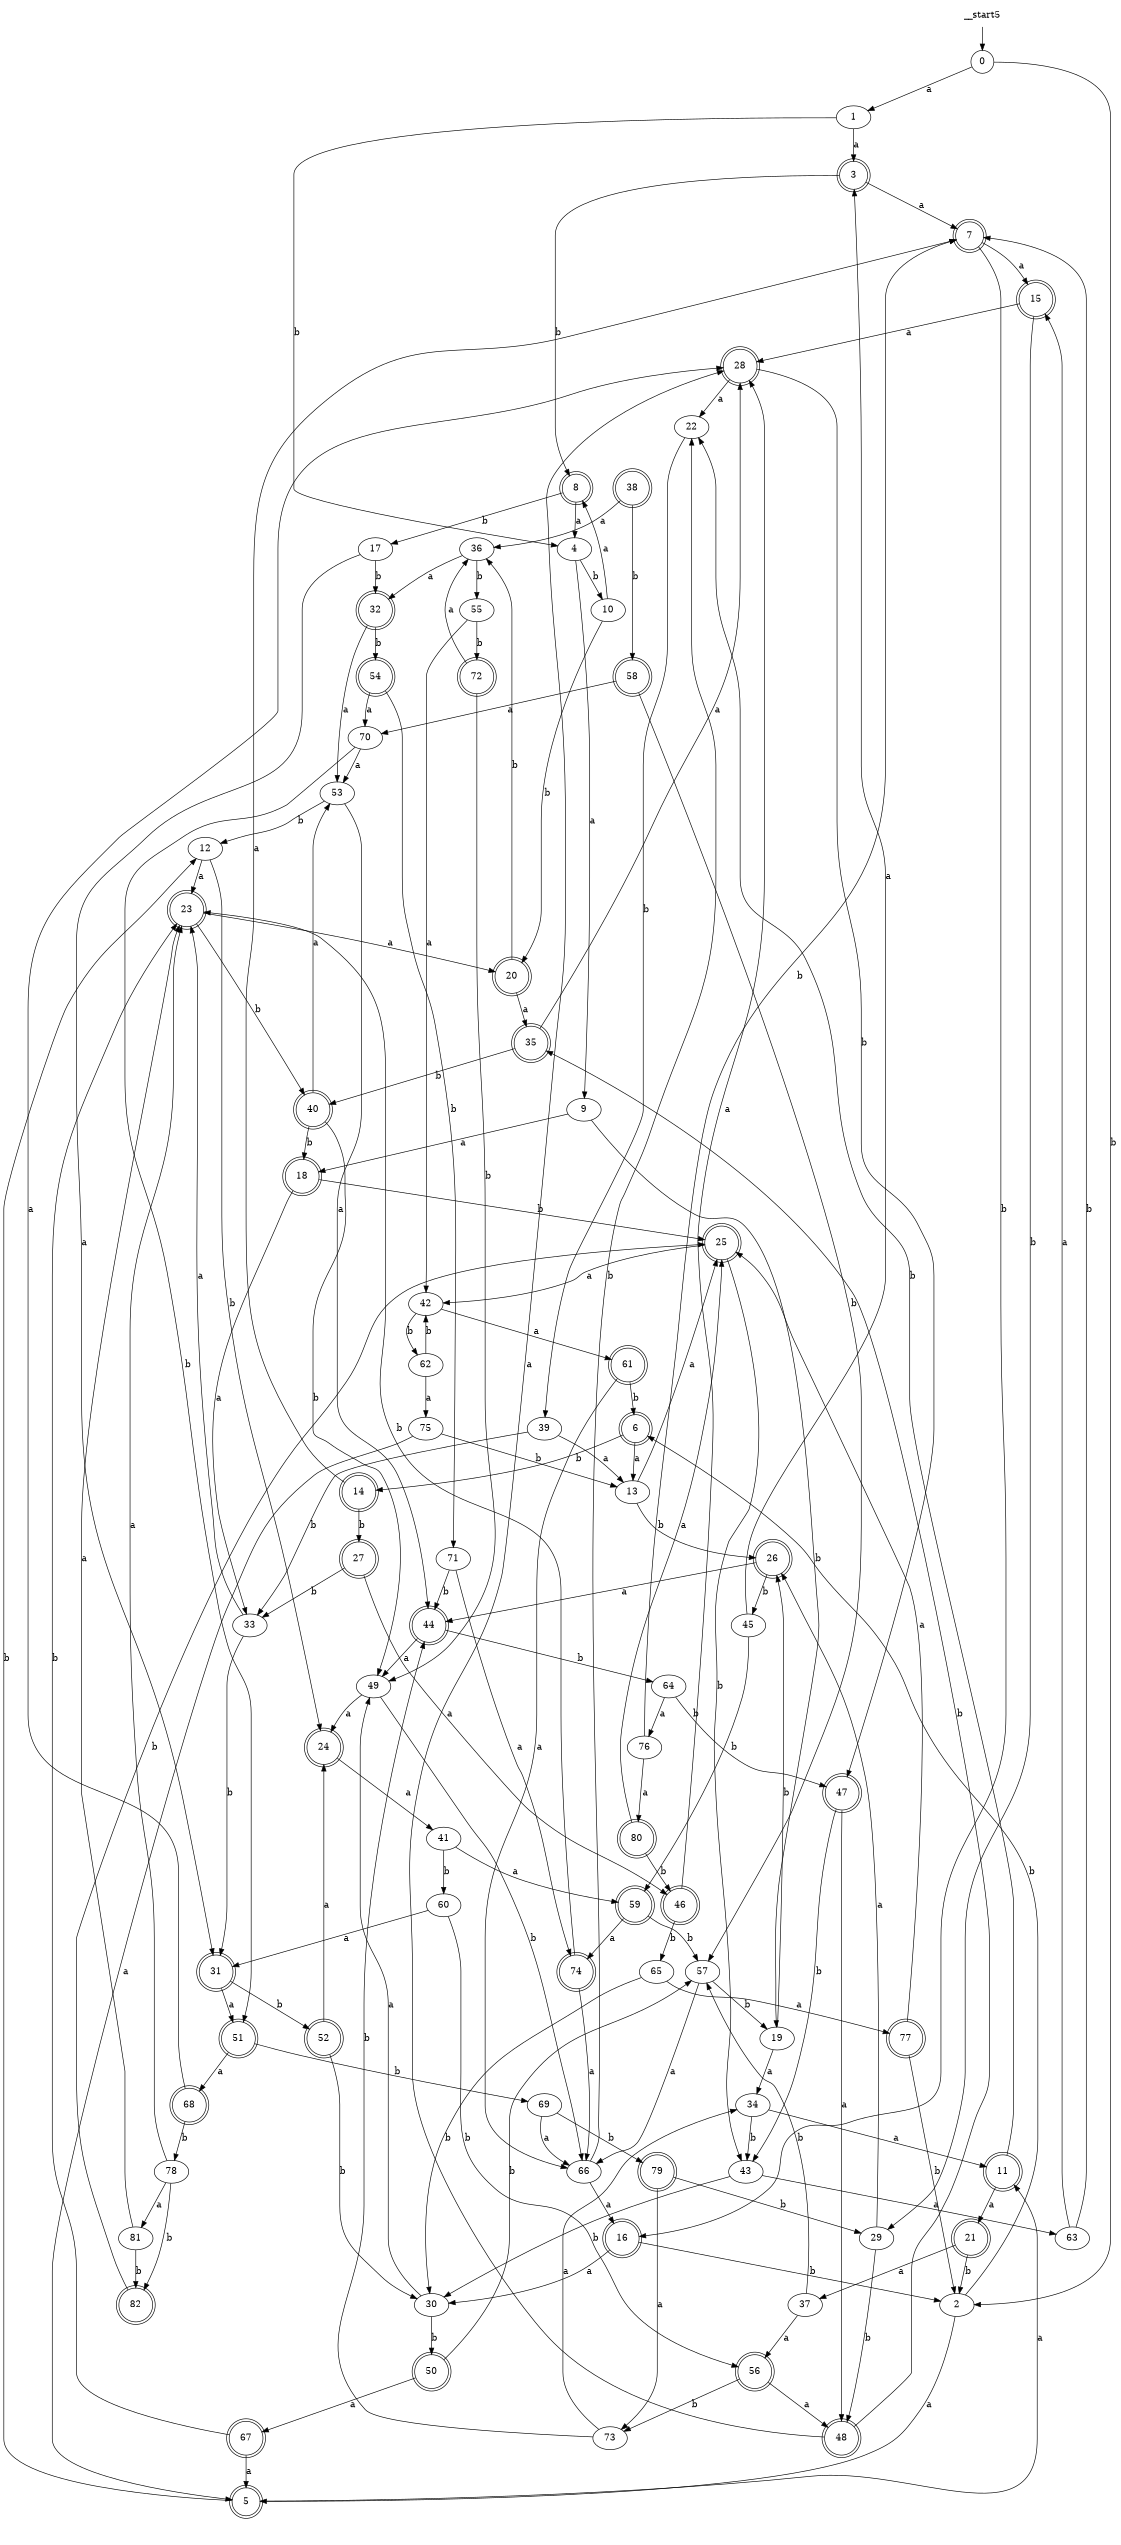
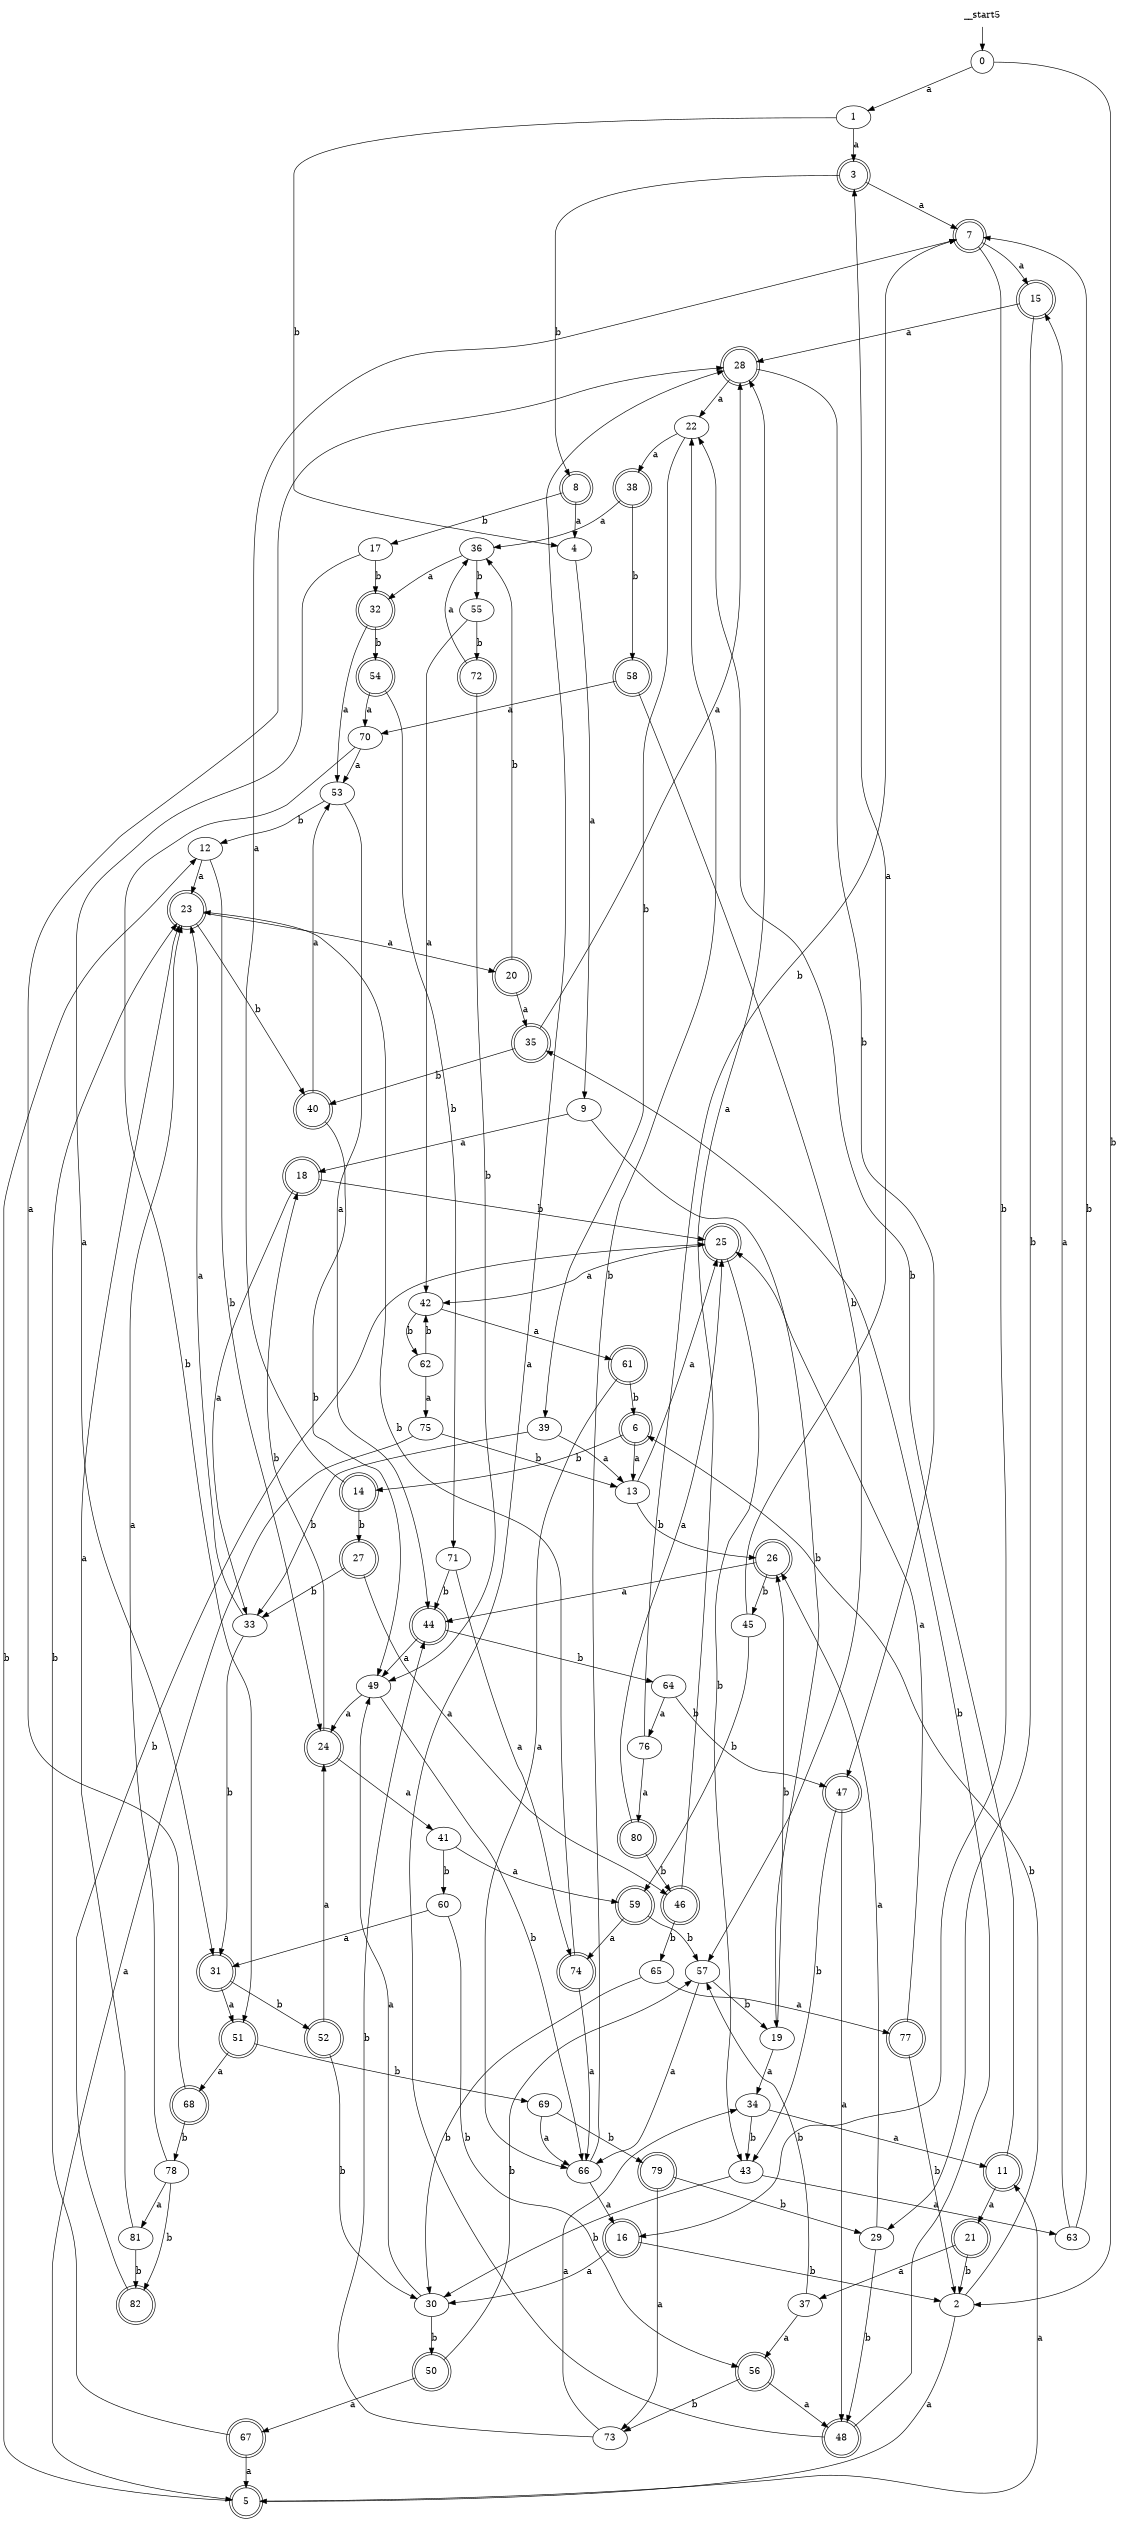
edge "22" -> "38": added, label "a"
node "10": removed
edge "40" -> "18": now "24" -> "18"
